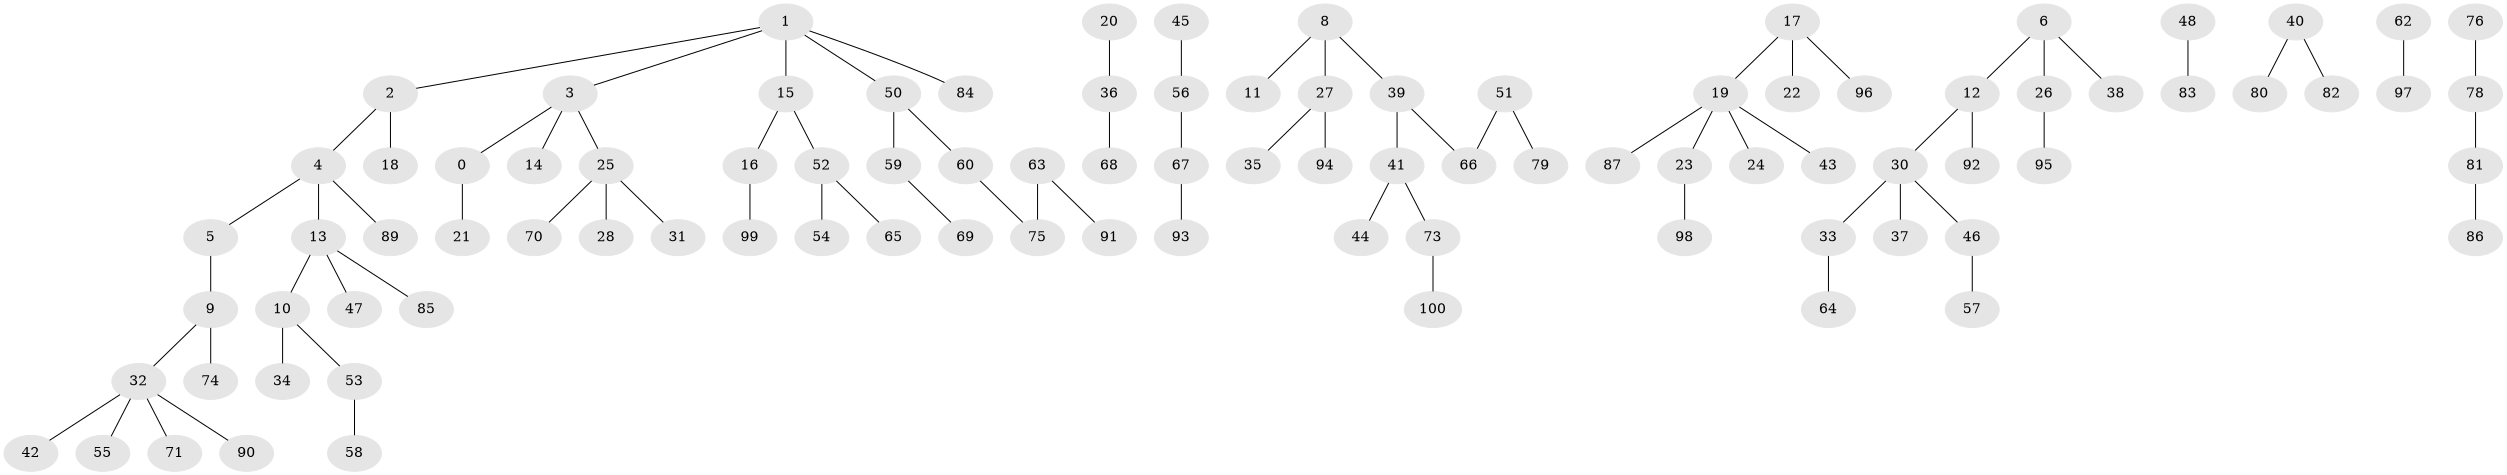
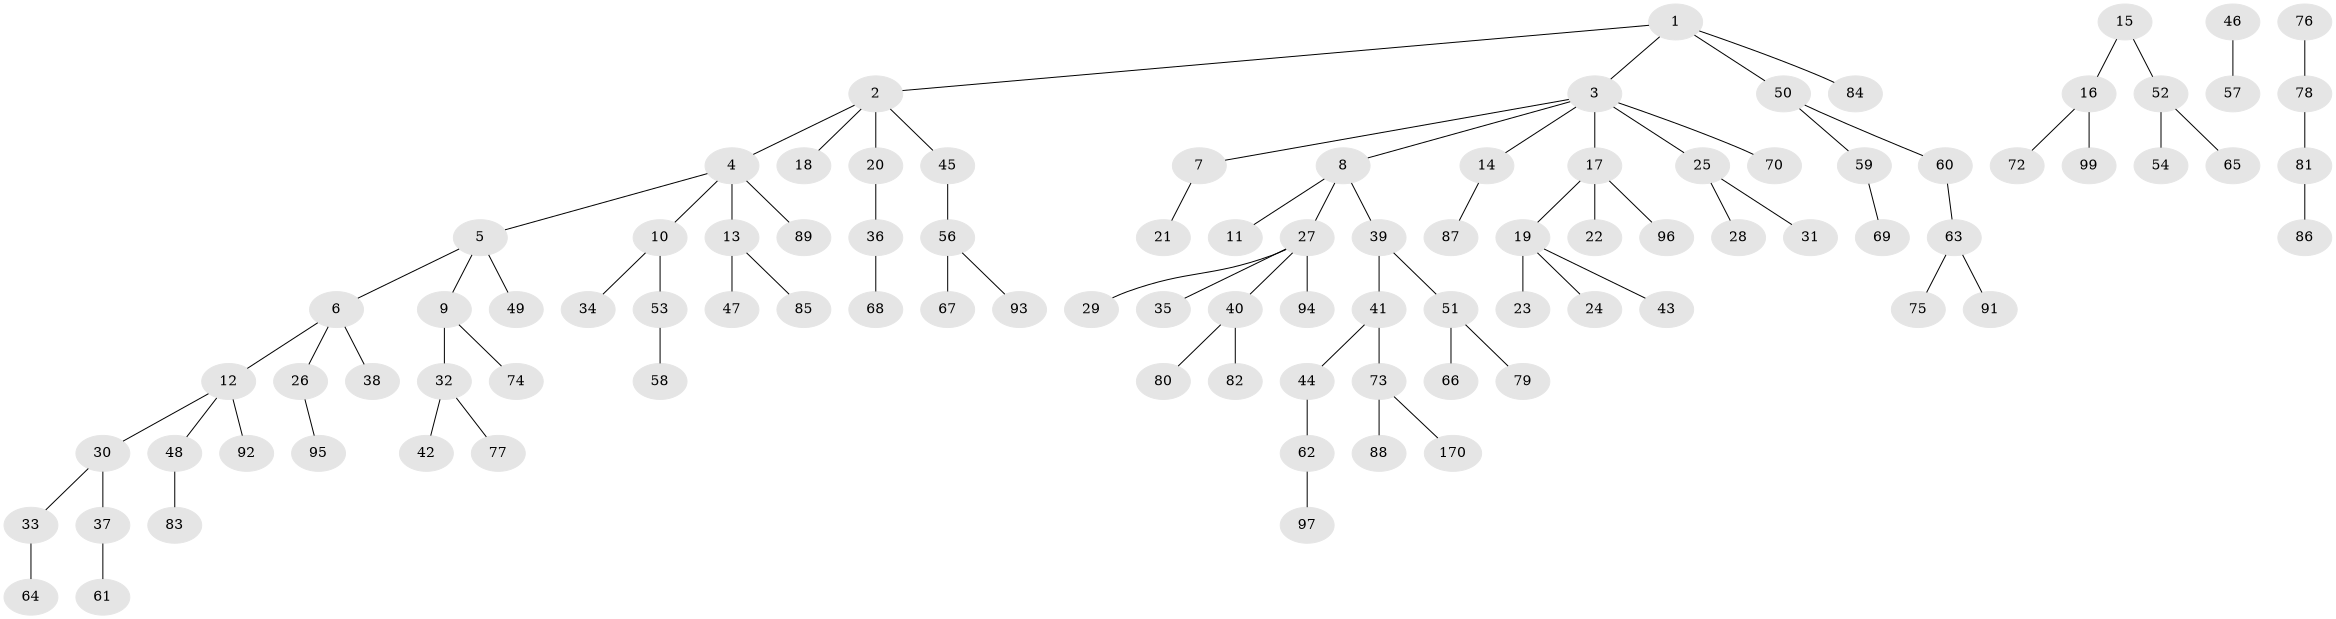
edge "1" -- "15": removed
edge "2" -- "20": added
edge "2" -- "45": added
edge "39" -- "66": now "39" -- "51"
edge "3" -- "8": added
edge "3" -- "17": added
edge "19" -- "87": now "14" -- "87"
node "0": label "0" -> "7"
node "72": added
edge "25" -- "70": now "3" -- "70"
edge "60" -- "75": now "60" -- "63"
edge "67" -- "93": now "56" -- "93"
edge "30" -- "46": removed
node "98": removed
edge "13" -- "10": now "4" -- "10"
edge "5" -- "6": added
edge "27" -- "40": added
node "49": added
node "29": added
node "100": label "100" -> "170"
edge "12" -- "48": added
edge "44" -- "62": added
node "55": removed
node "71": label "71" -> "77"
node "90": removed
node "88": added
node "61": added
